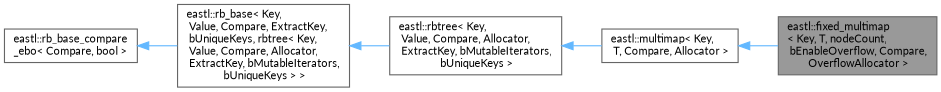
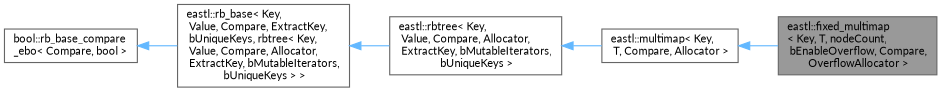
node "eastl::rb_base_compare _ebo< Compare, bool >": label "eastl::rb_base_compare _ebo< Compare, bool >" -> "bool::rb_base_compare _ebo< Compare, bool >"
